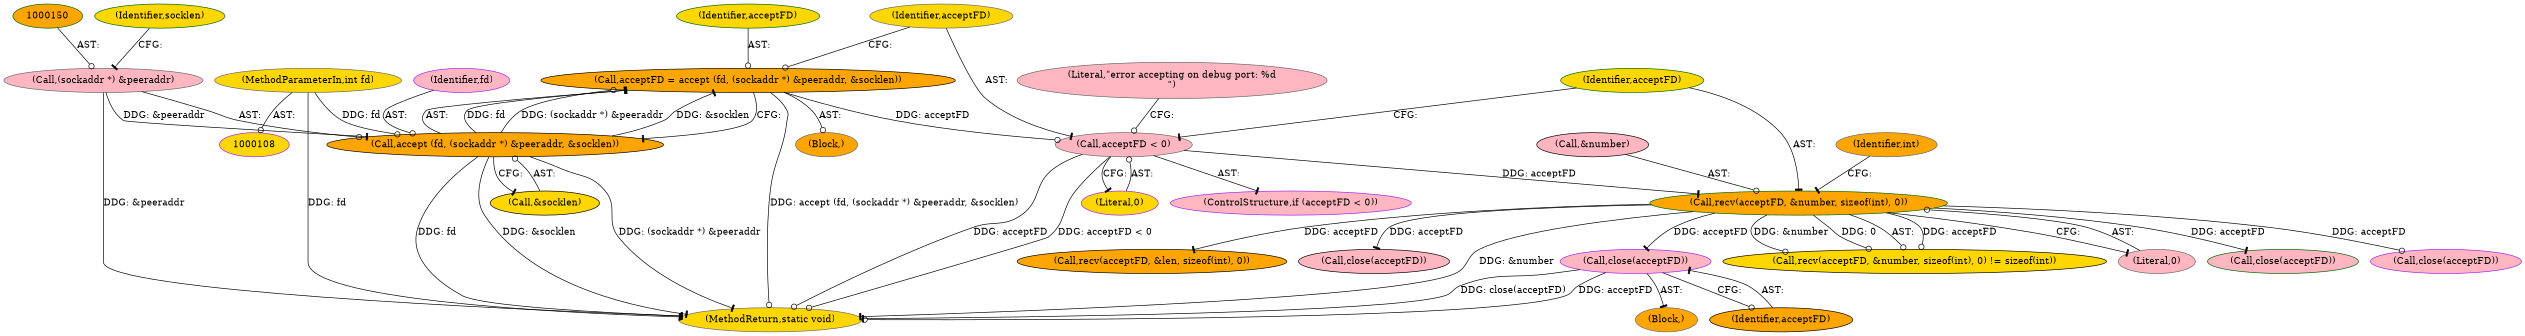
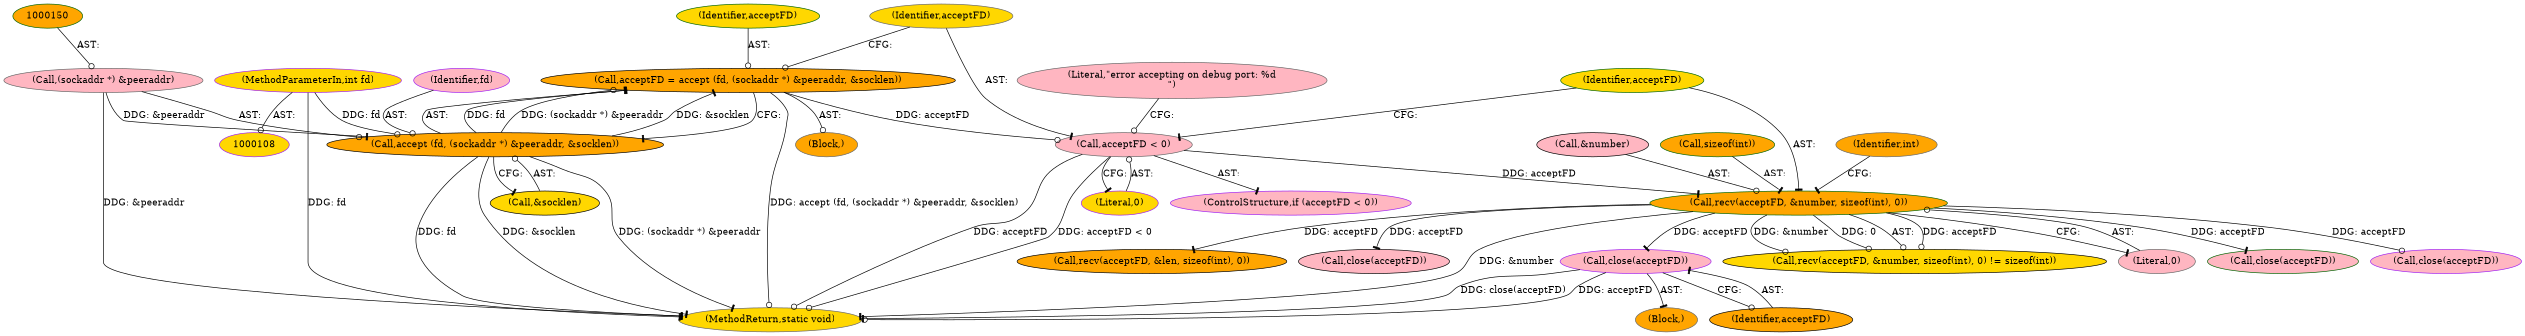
node "(Identifier,socklen)": removed
node "(MethodParameterIn,int fd)": color gray40 -> purple
node "(Call,sizeof(int))": added
